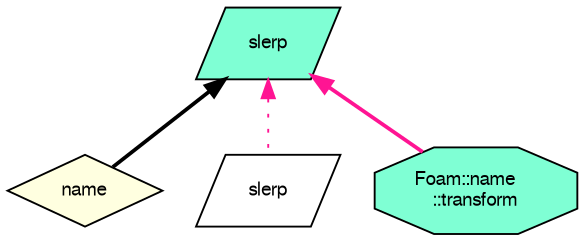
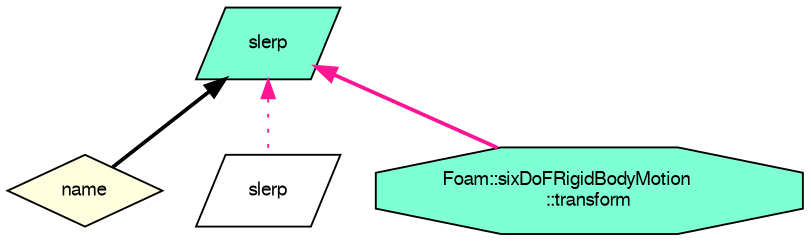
node "Foam::name ::transform": label "Foam::name ::transform" -> "Foam::sixDoFRigidBodyMotion ::transform"
